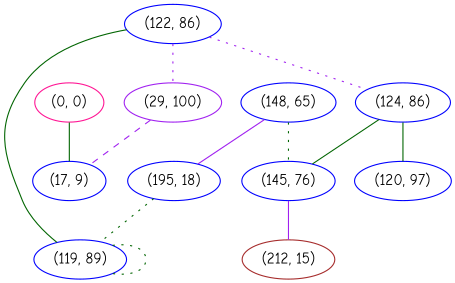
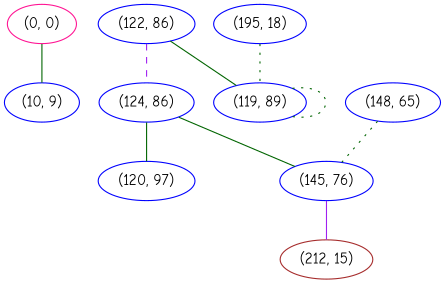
edge "(122, 86)" -- "(124, 86)": style dotted -> dashed
node "(29, 100)": removed
edge "(148, 65)" -- "(195, 18)": removed
node "(17, 9)": label "(17, 9)" -> "(10, 9)"
